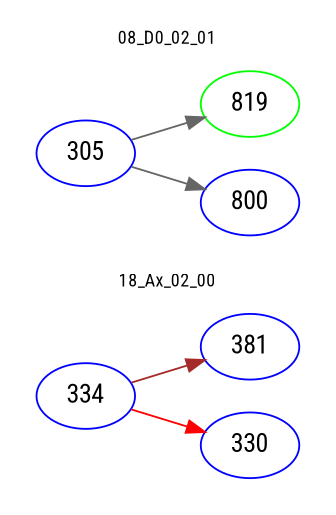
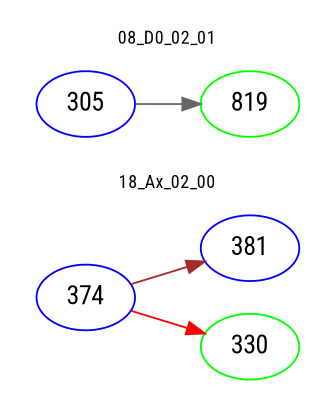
node "800": removed
node "334": label "334" -> "374"
node "330": color blue -> green
